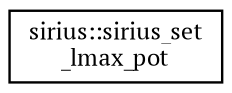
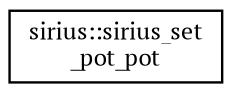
node "sirius::sirius_set _lmax_pot": label "sirius::sirius_set _lmax_pot" -> "sirius::sirius_set _pot_pot"
